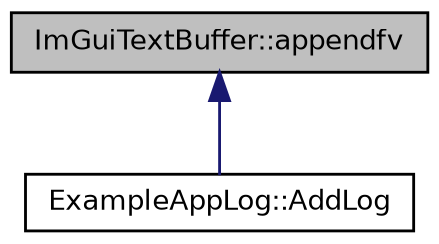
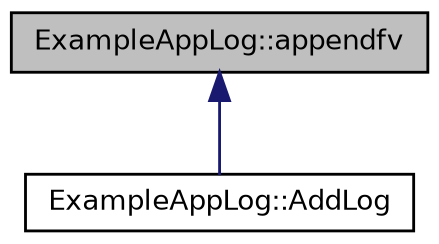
node "ImGuiTextBuffer::appendfv": label "ImGuiTextBuffer::appendfv" -> "ExampleAppLog::appendfv"
